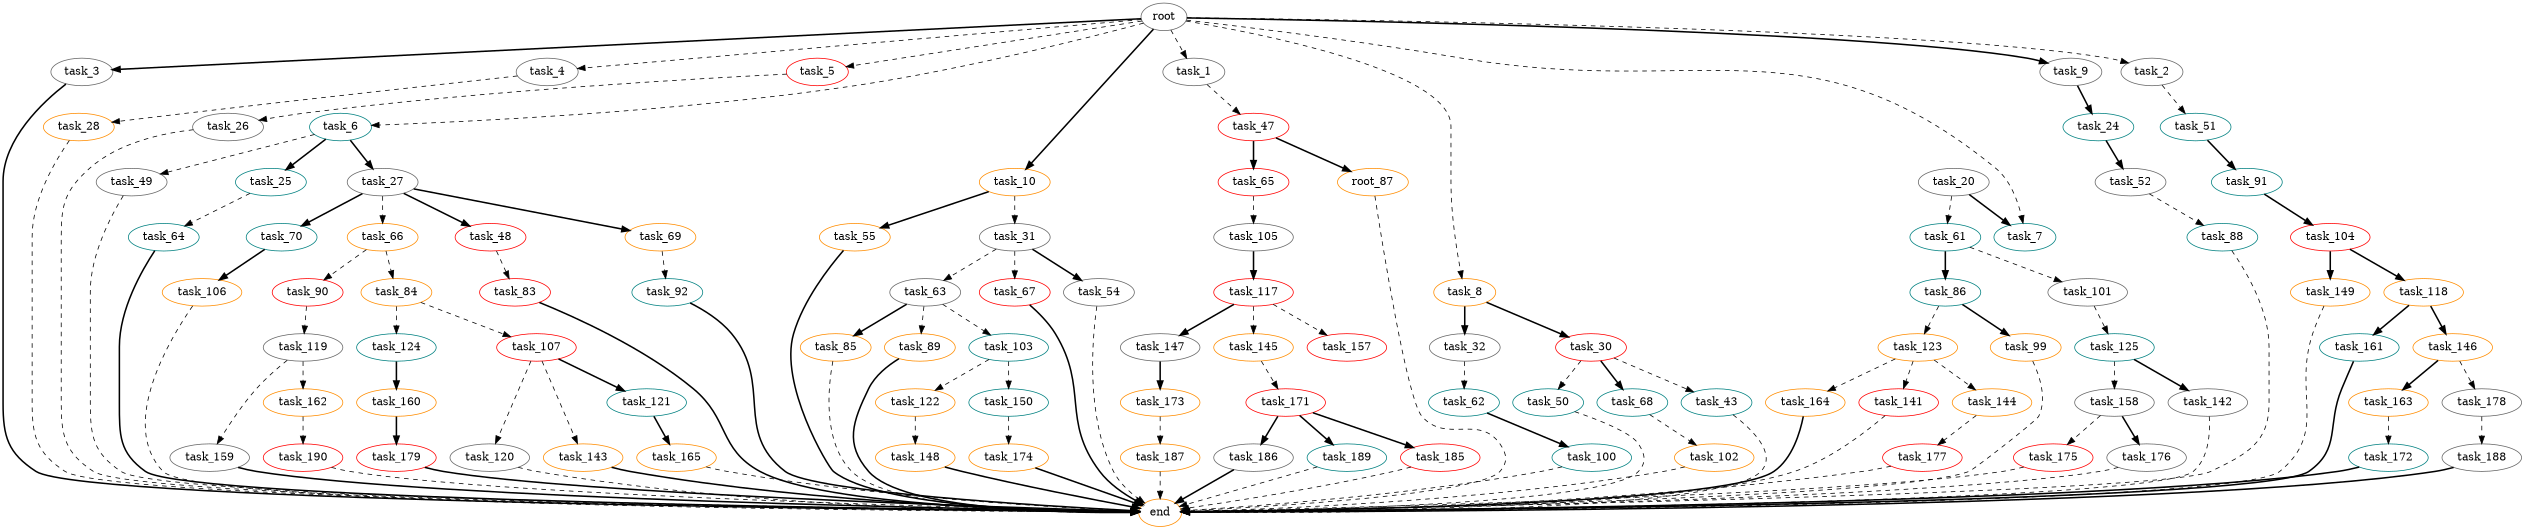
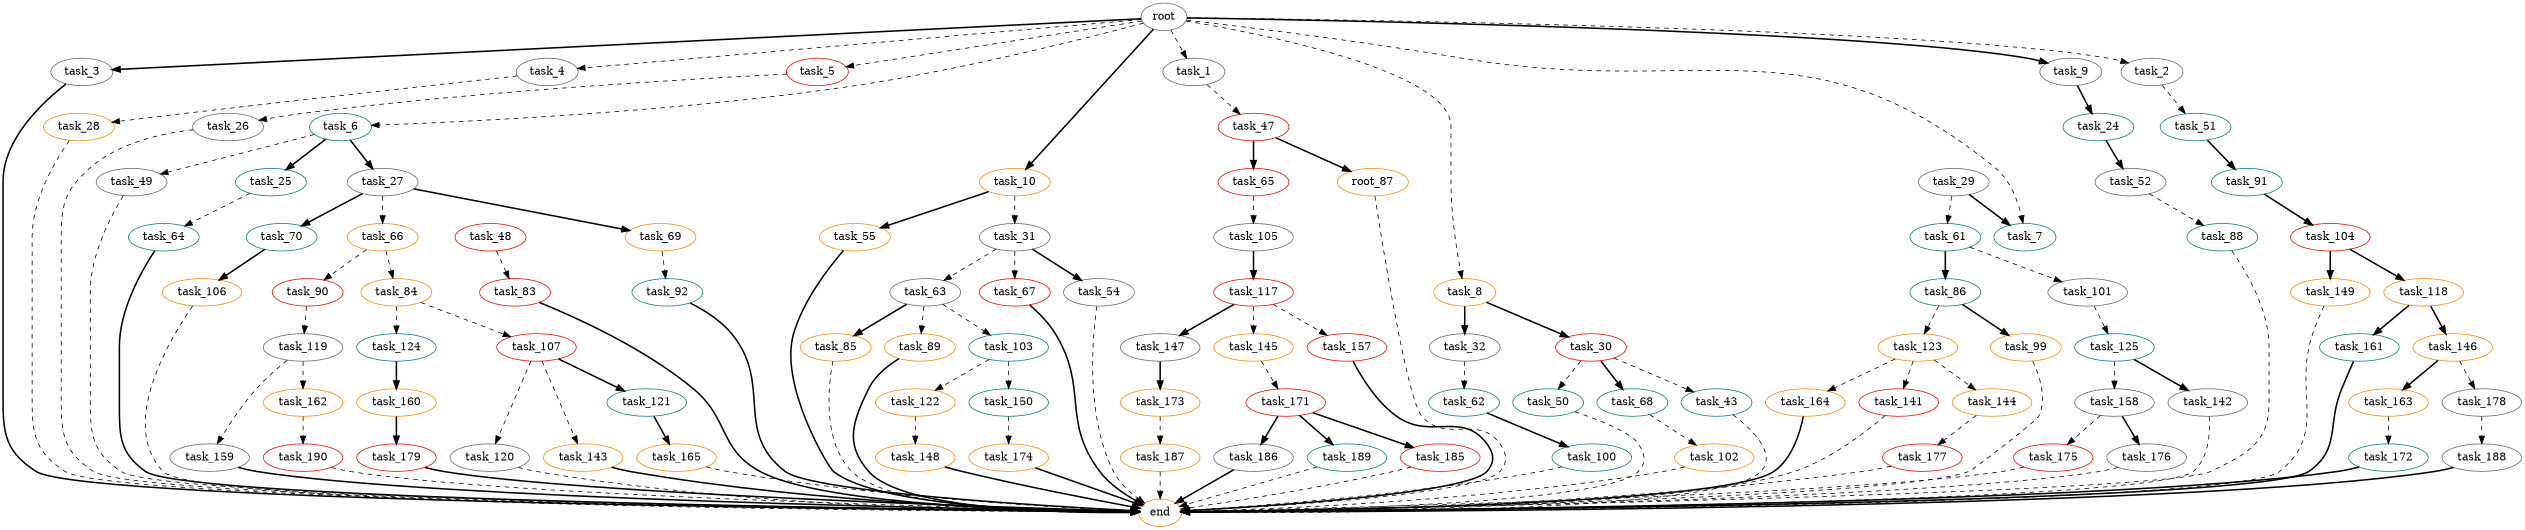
node "task_20": label "task_20" -> "task_29"
edge "task_27" -> "task_48": removed
edge "task_157" -> "end": added
